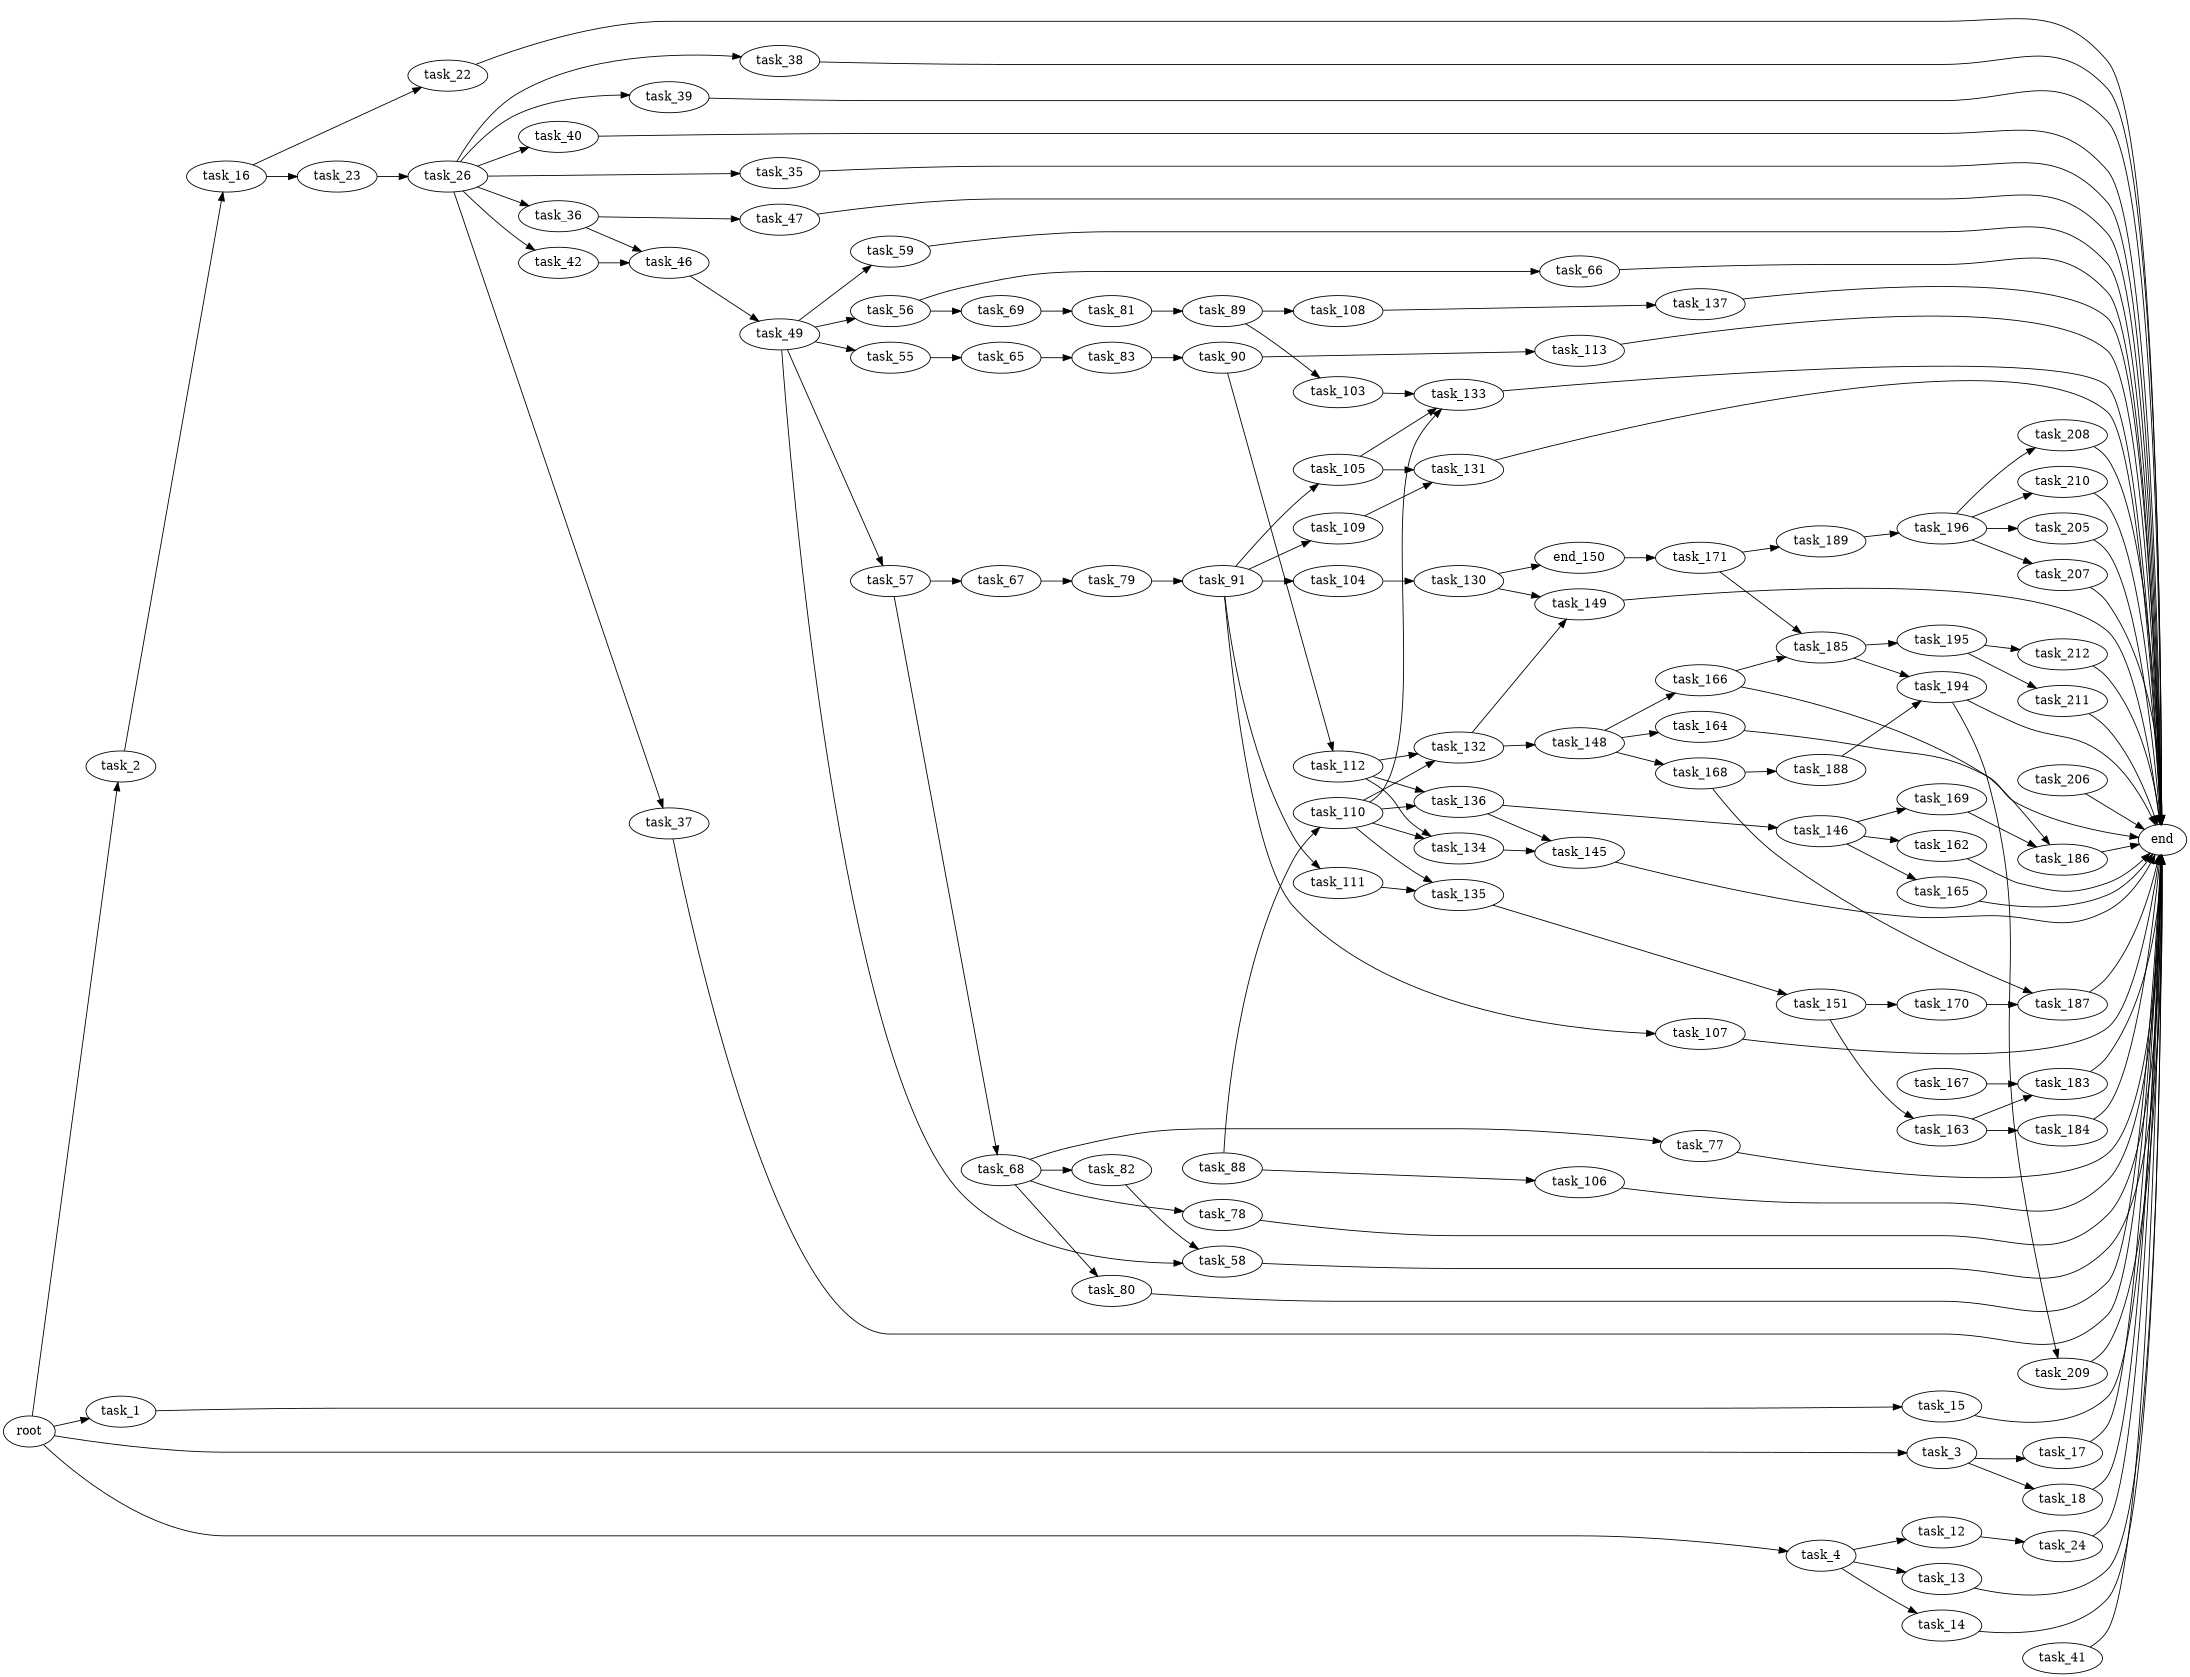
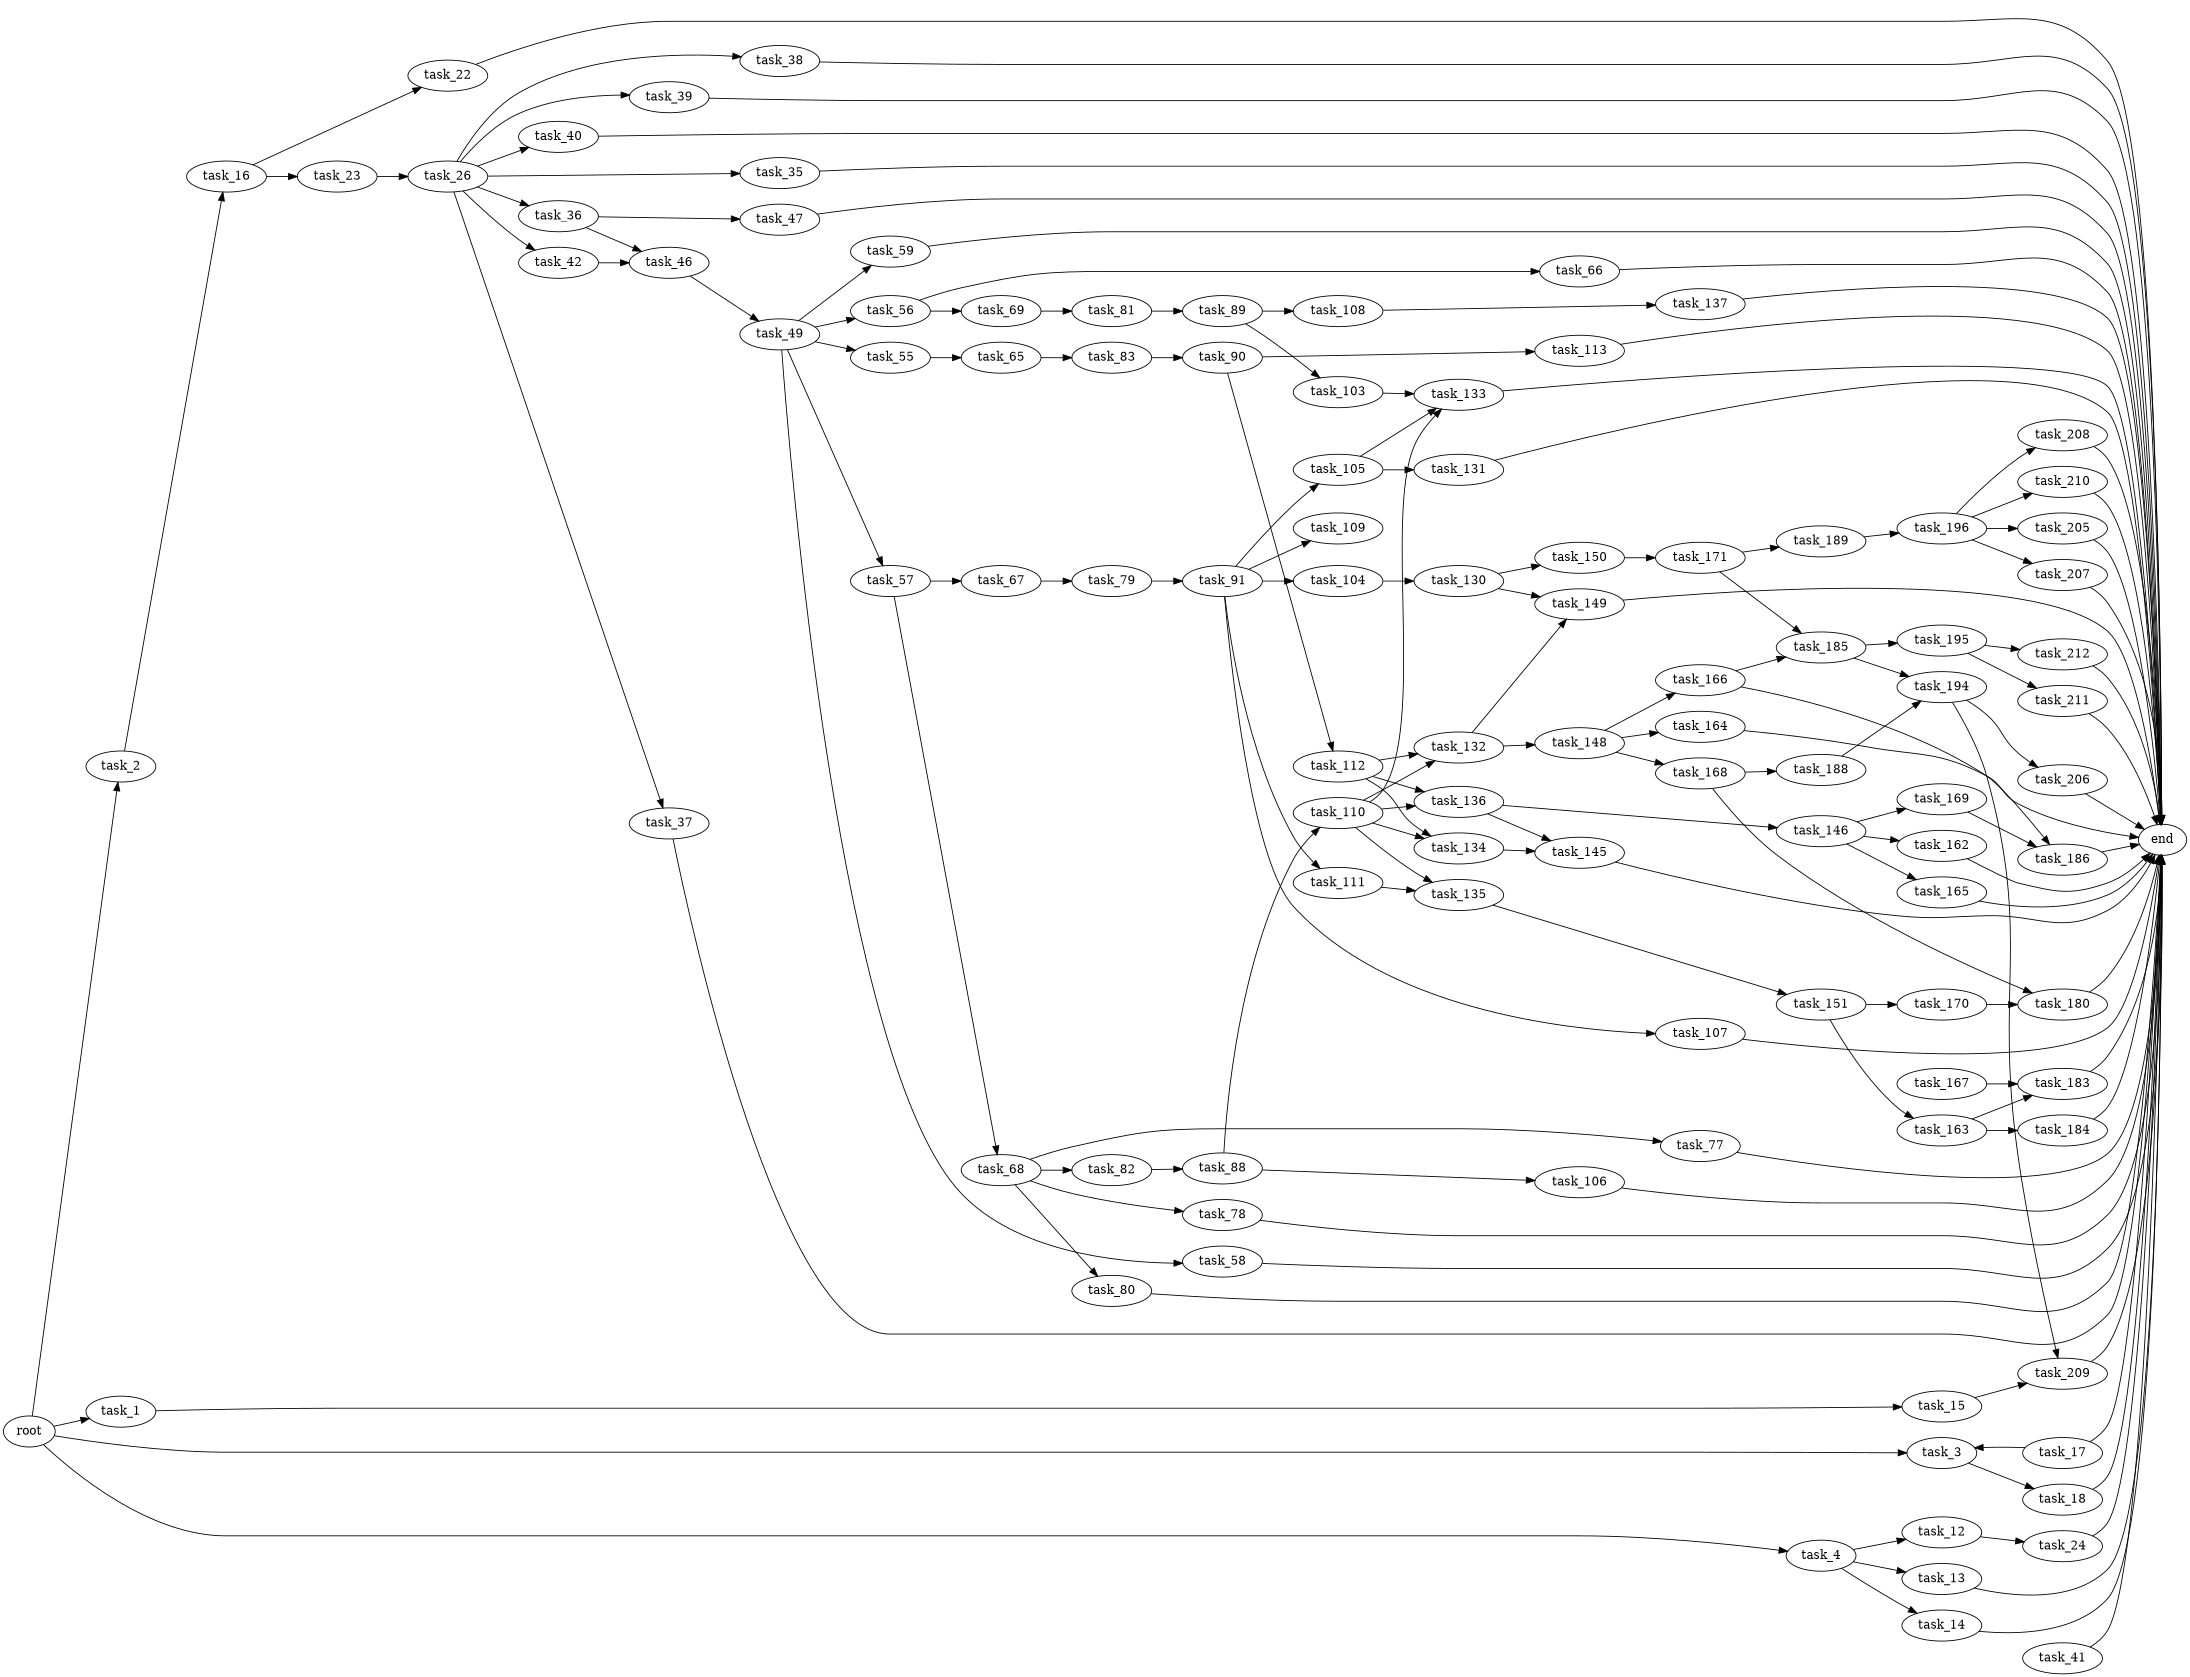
edge "task_109" -> "task_131": removed
node "end_150": label "end_150" -> "task_150"
edge "task_194" -> "end": now "task_194" -> "task_206"
node "task_187": label "task_187" -> "task_180"
edge "task_15" -> "end": now "task_15" -> "task_209"
edge "task_82" -> "task_58": now "task_82" -> "task_88"
edge "task_3" -> "task_17": reversed
